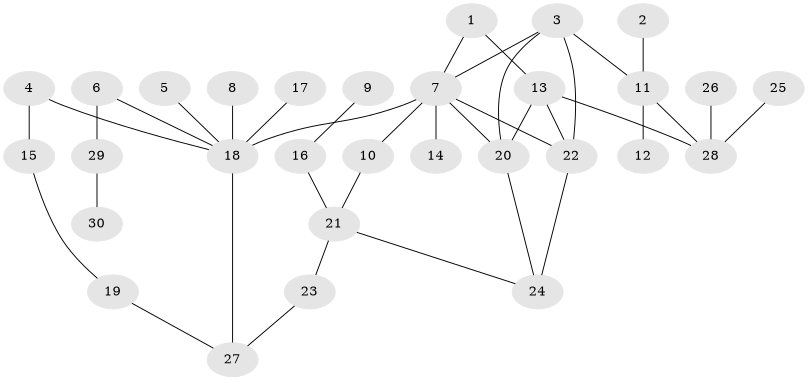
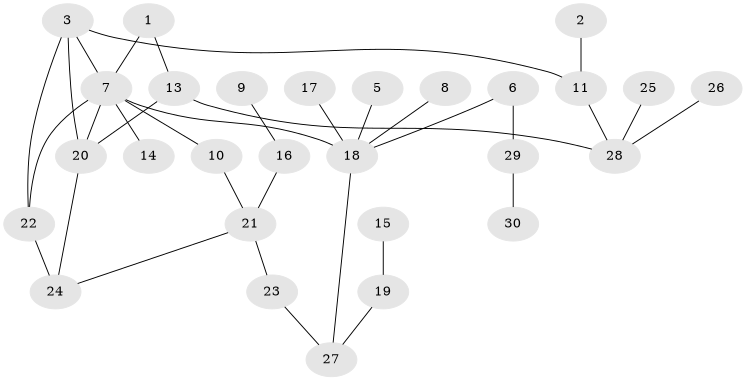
node "4": removed
edge "13" -- "22": removed
node "12": removed
